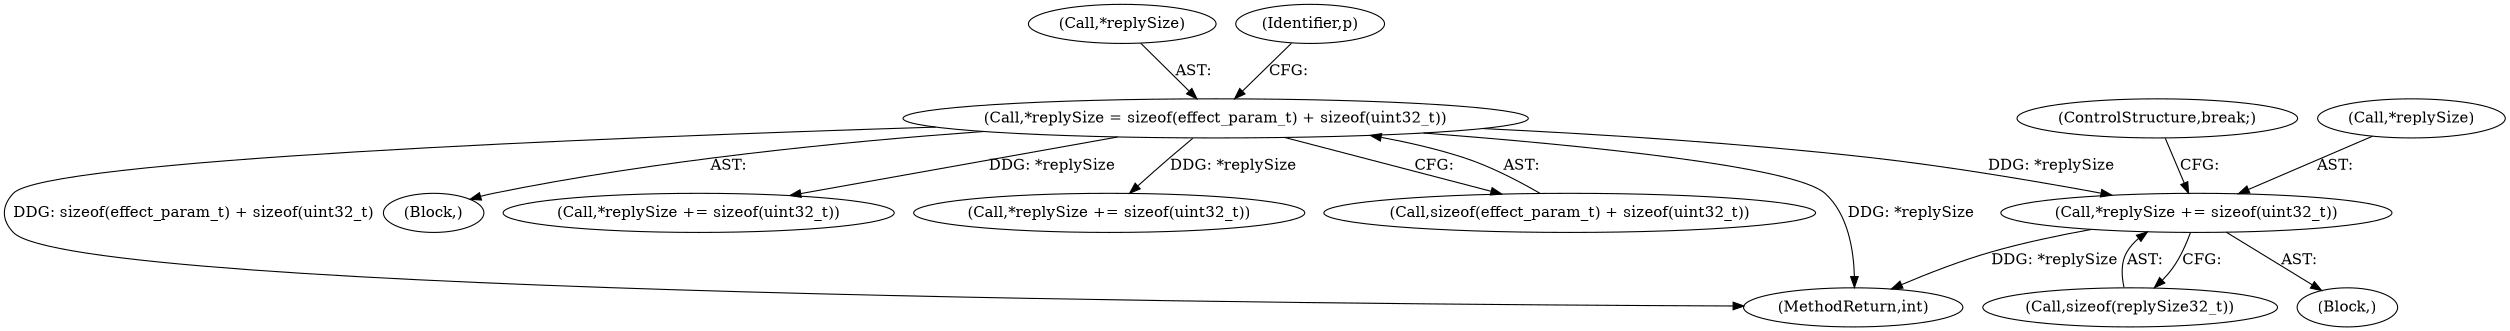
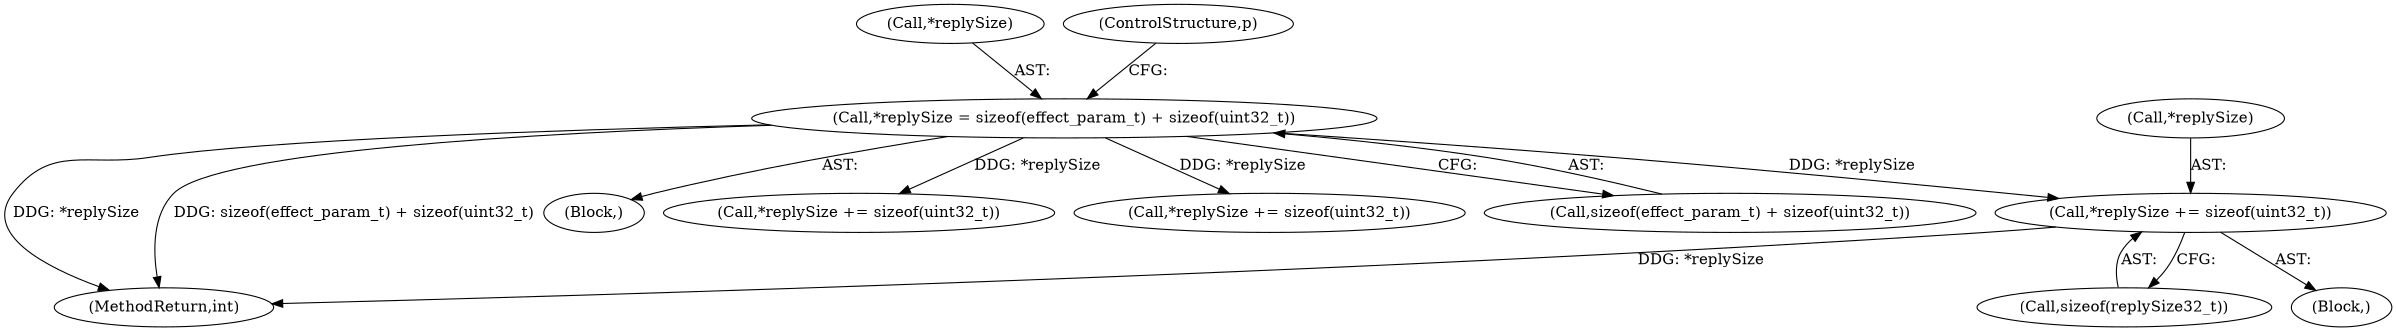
node "(Identifier,p)": label "(Identifier,p)" -> "(ControlStructure,p)"
node "(ControlStructure,break;)": removed
